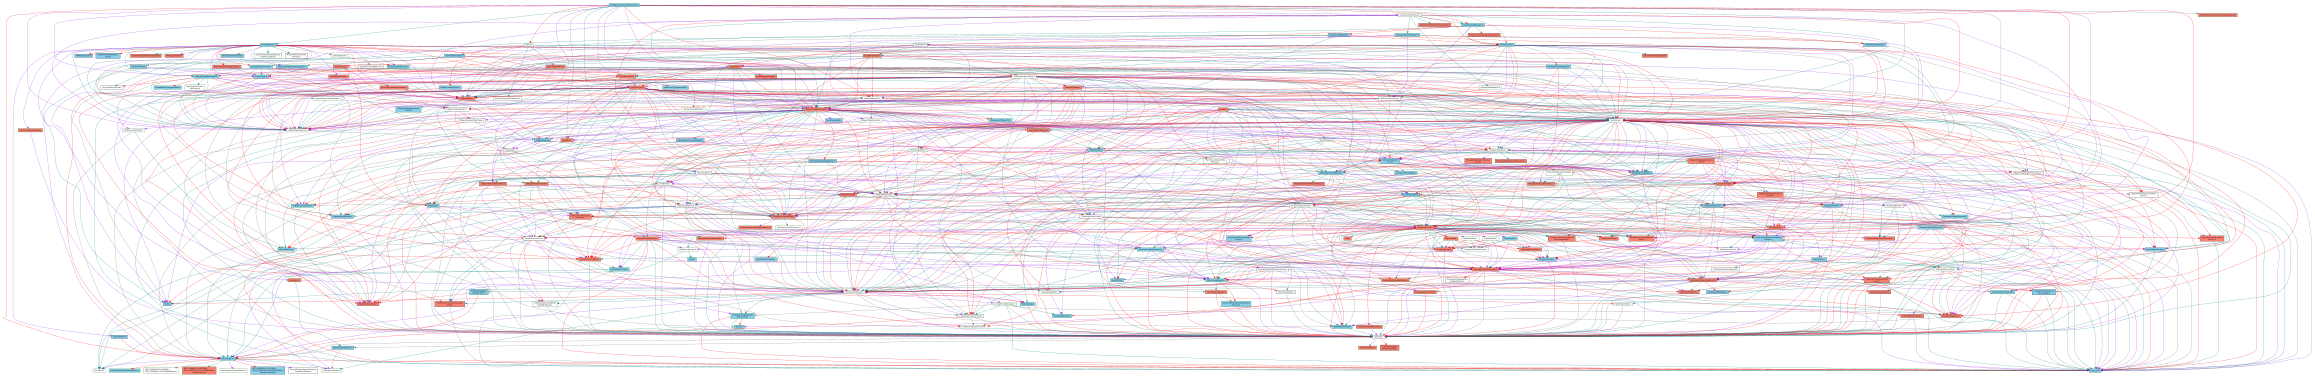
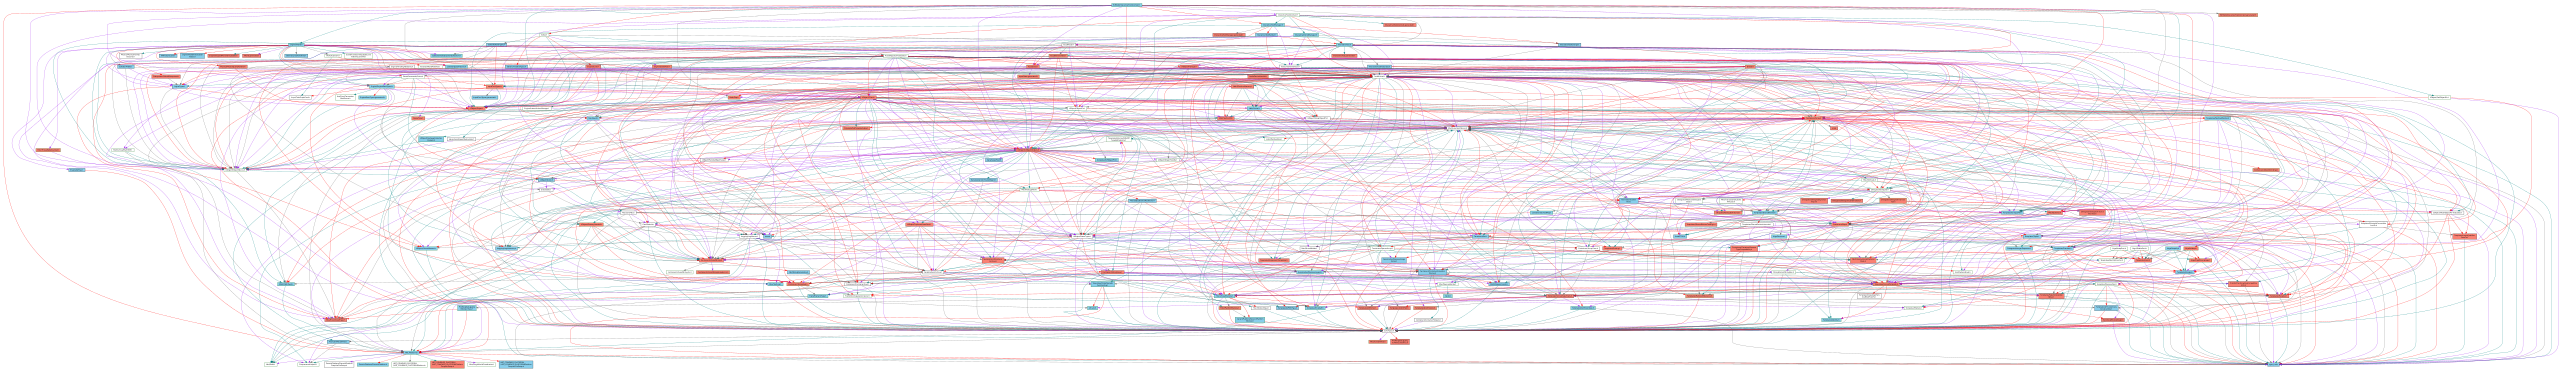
node "GameFramework/Actor.h": fillcolor skyblue -> white
edge "UObject/UObjectGlobals.h" -> "Templates/IsArrayOrRefOf TypeByPredicate.h": reversed
